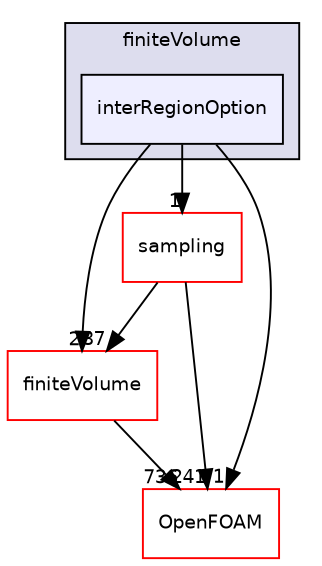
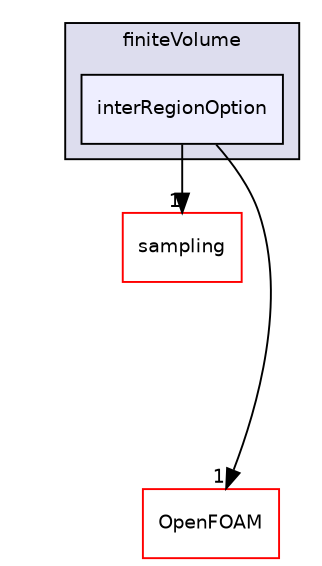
edge "sampling" -> "OpenFOAM": removed
node "finiteVolume": removed
